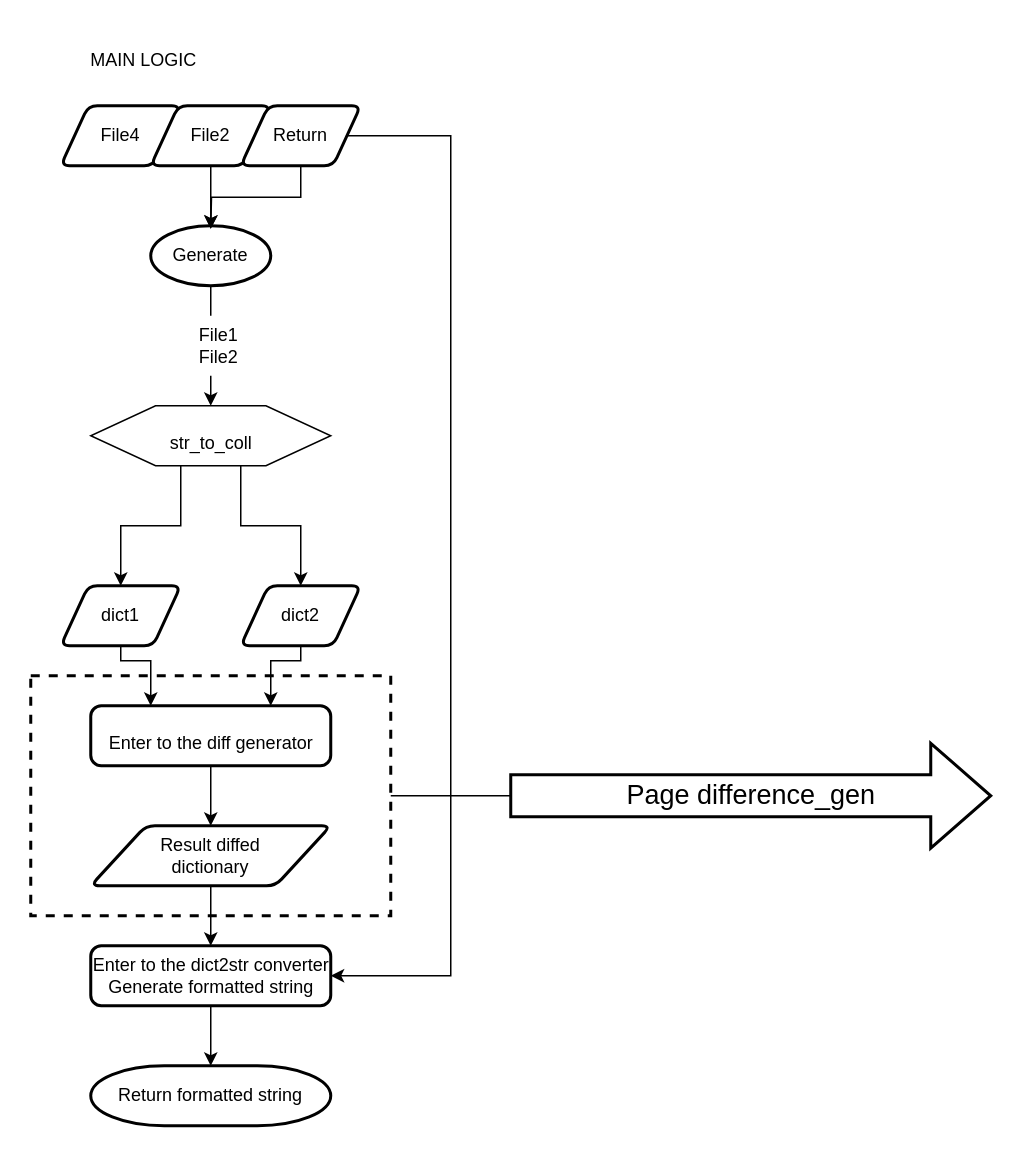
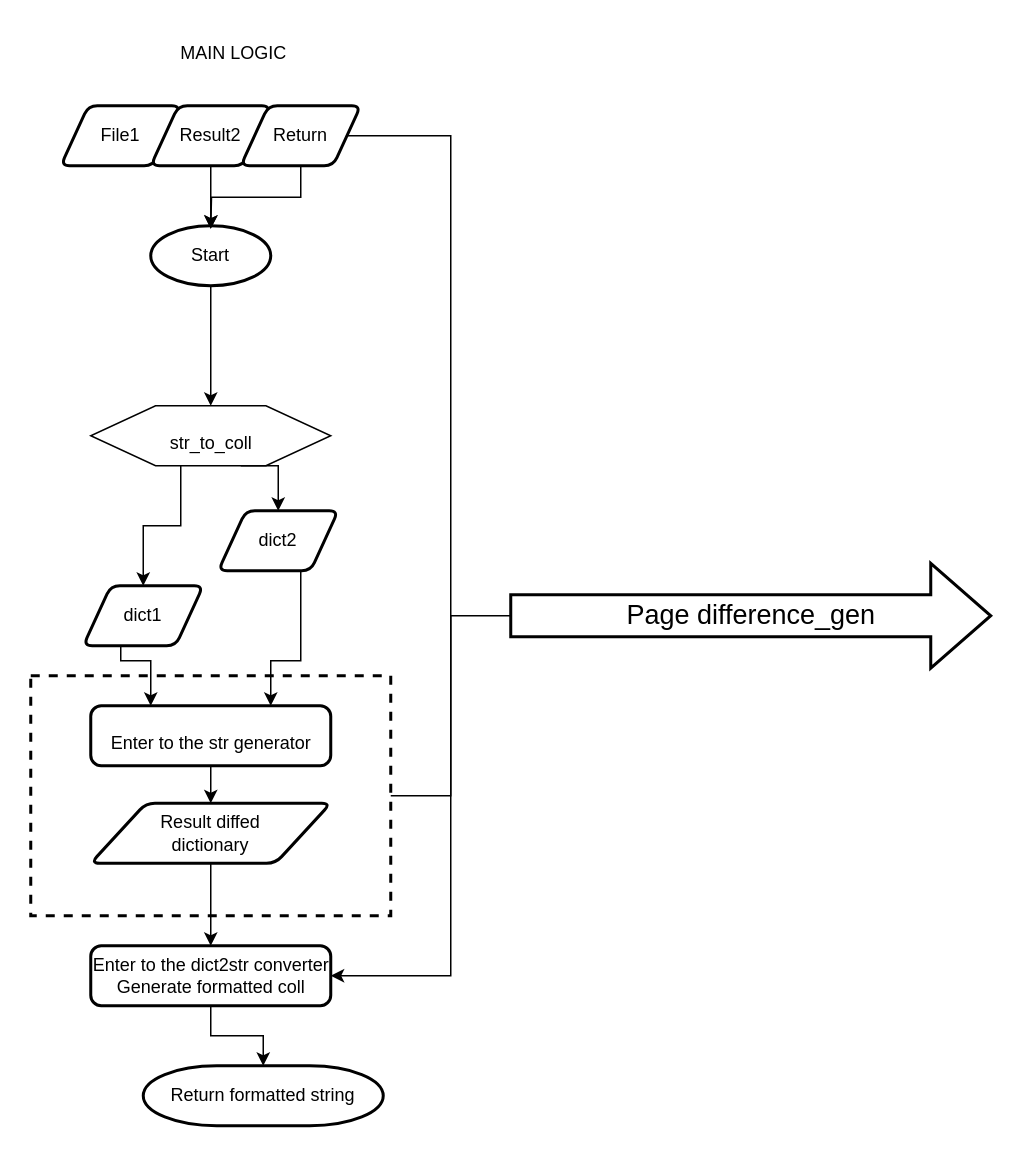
node "MAIN LOGIC": moved (143, 61) -> (233, 53)
node "File4": label "File4" -> "File1"
node "File2": label "File2" -> "Result2"
node "Generate": label "Generate" -> "Start"
node "File1 File2": removed
node "dict1": moved (121, 616) -> (143, 616)
node "dict2": moved (301, 616) -> (278, 541)
node "Enter to the diff generator": label "Enter to the diff generator" -> "Enter to the str generator"
node "Page difference_gen": moved (751, 796) -> (751, 616)
node "Result diffed dictionary": moved (211, 856) -> (211, 833)
node "Enter to the dict2str converter Generate formatted string": label "Enter to the dict2str converter Generate formatted string" -> "Enter to the dict2str converter Generate formatted coll"
node "Return formatted string": moved (211, 1096) -> (263, 1096)
